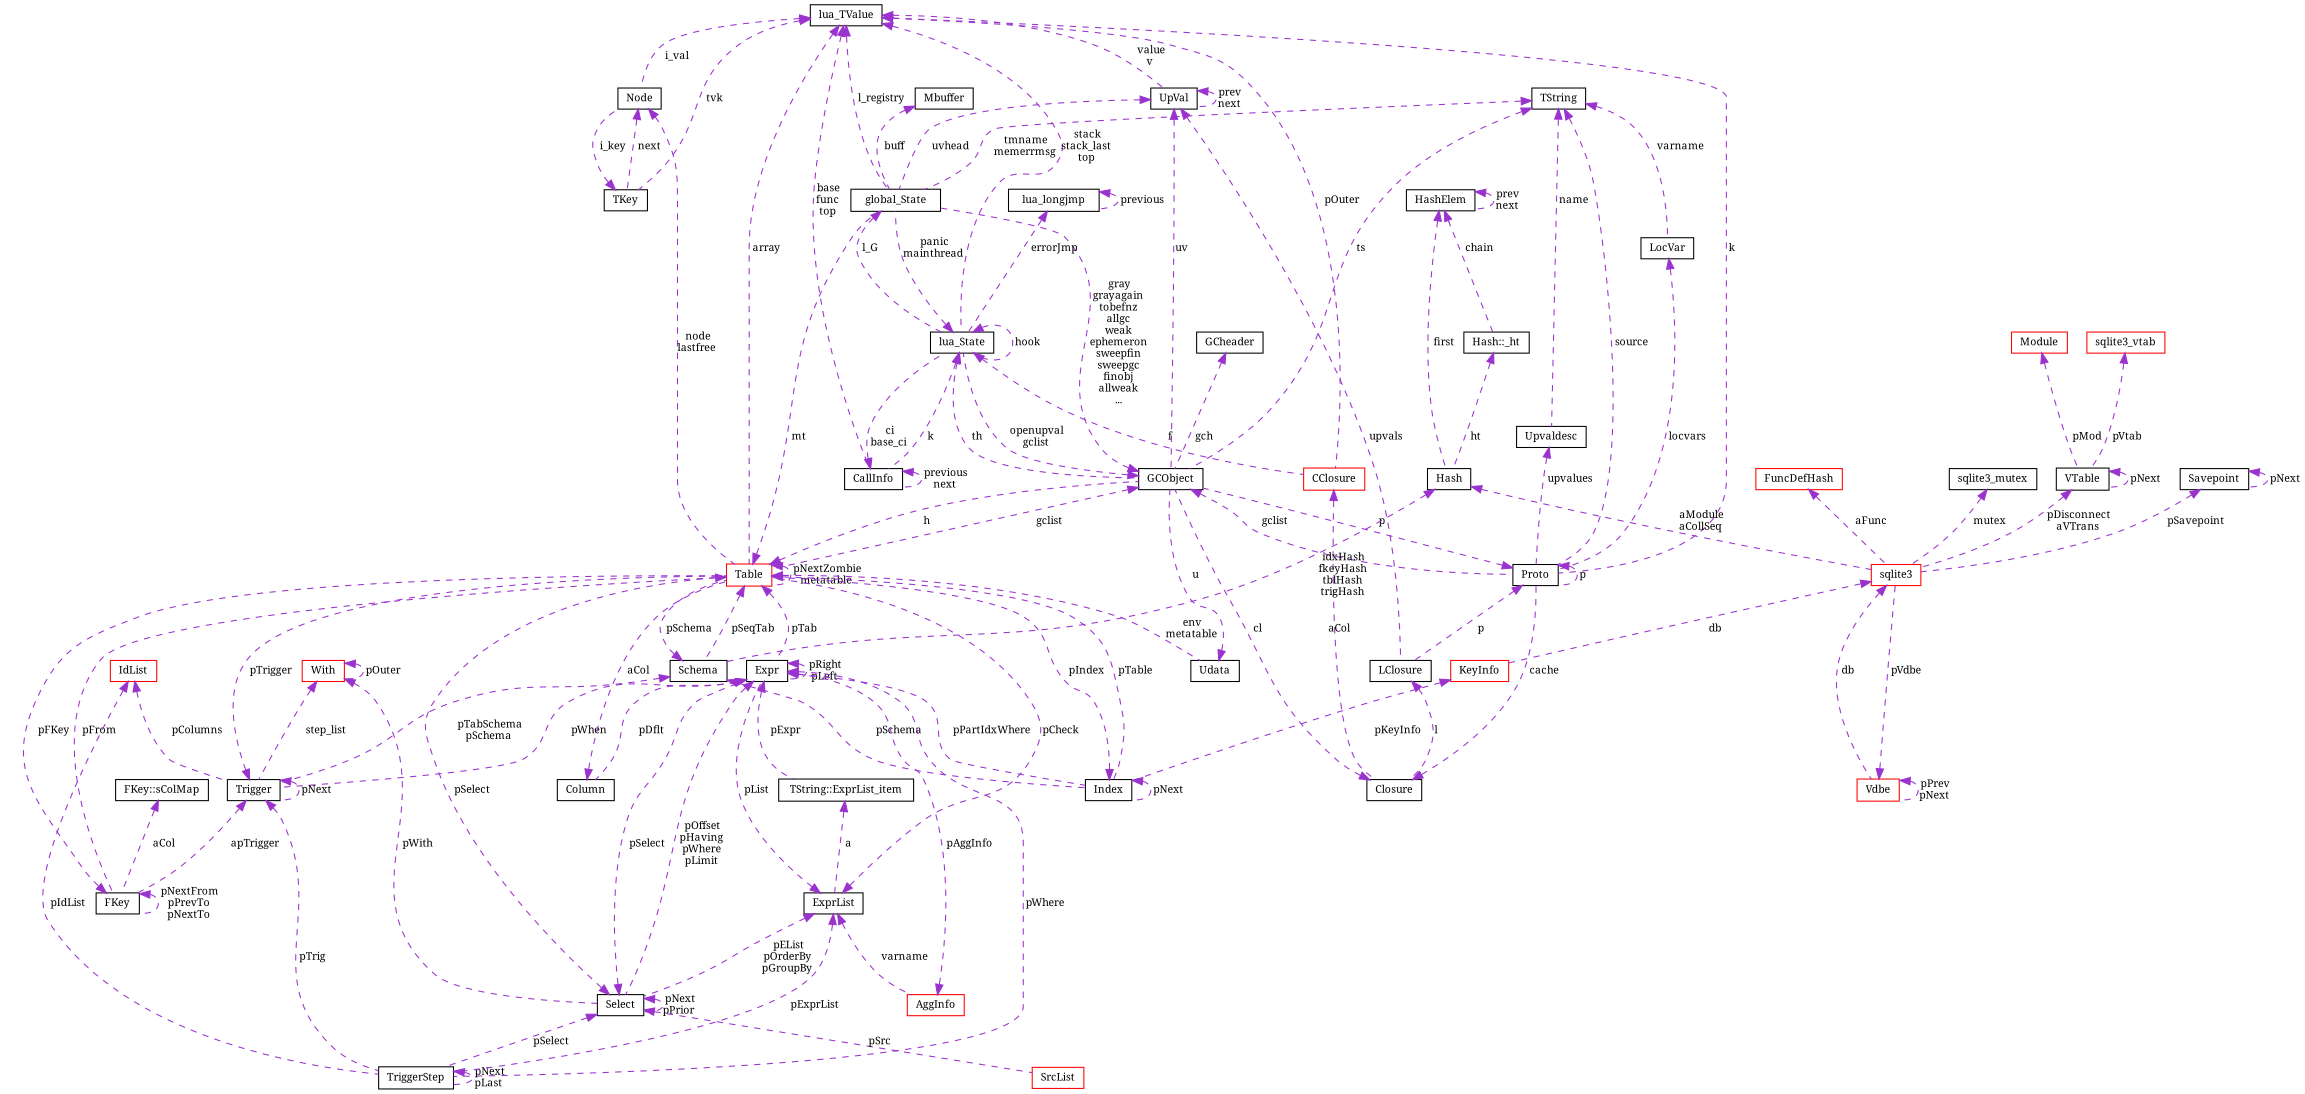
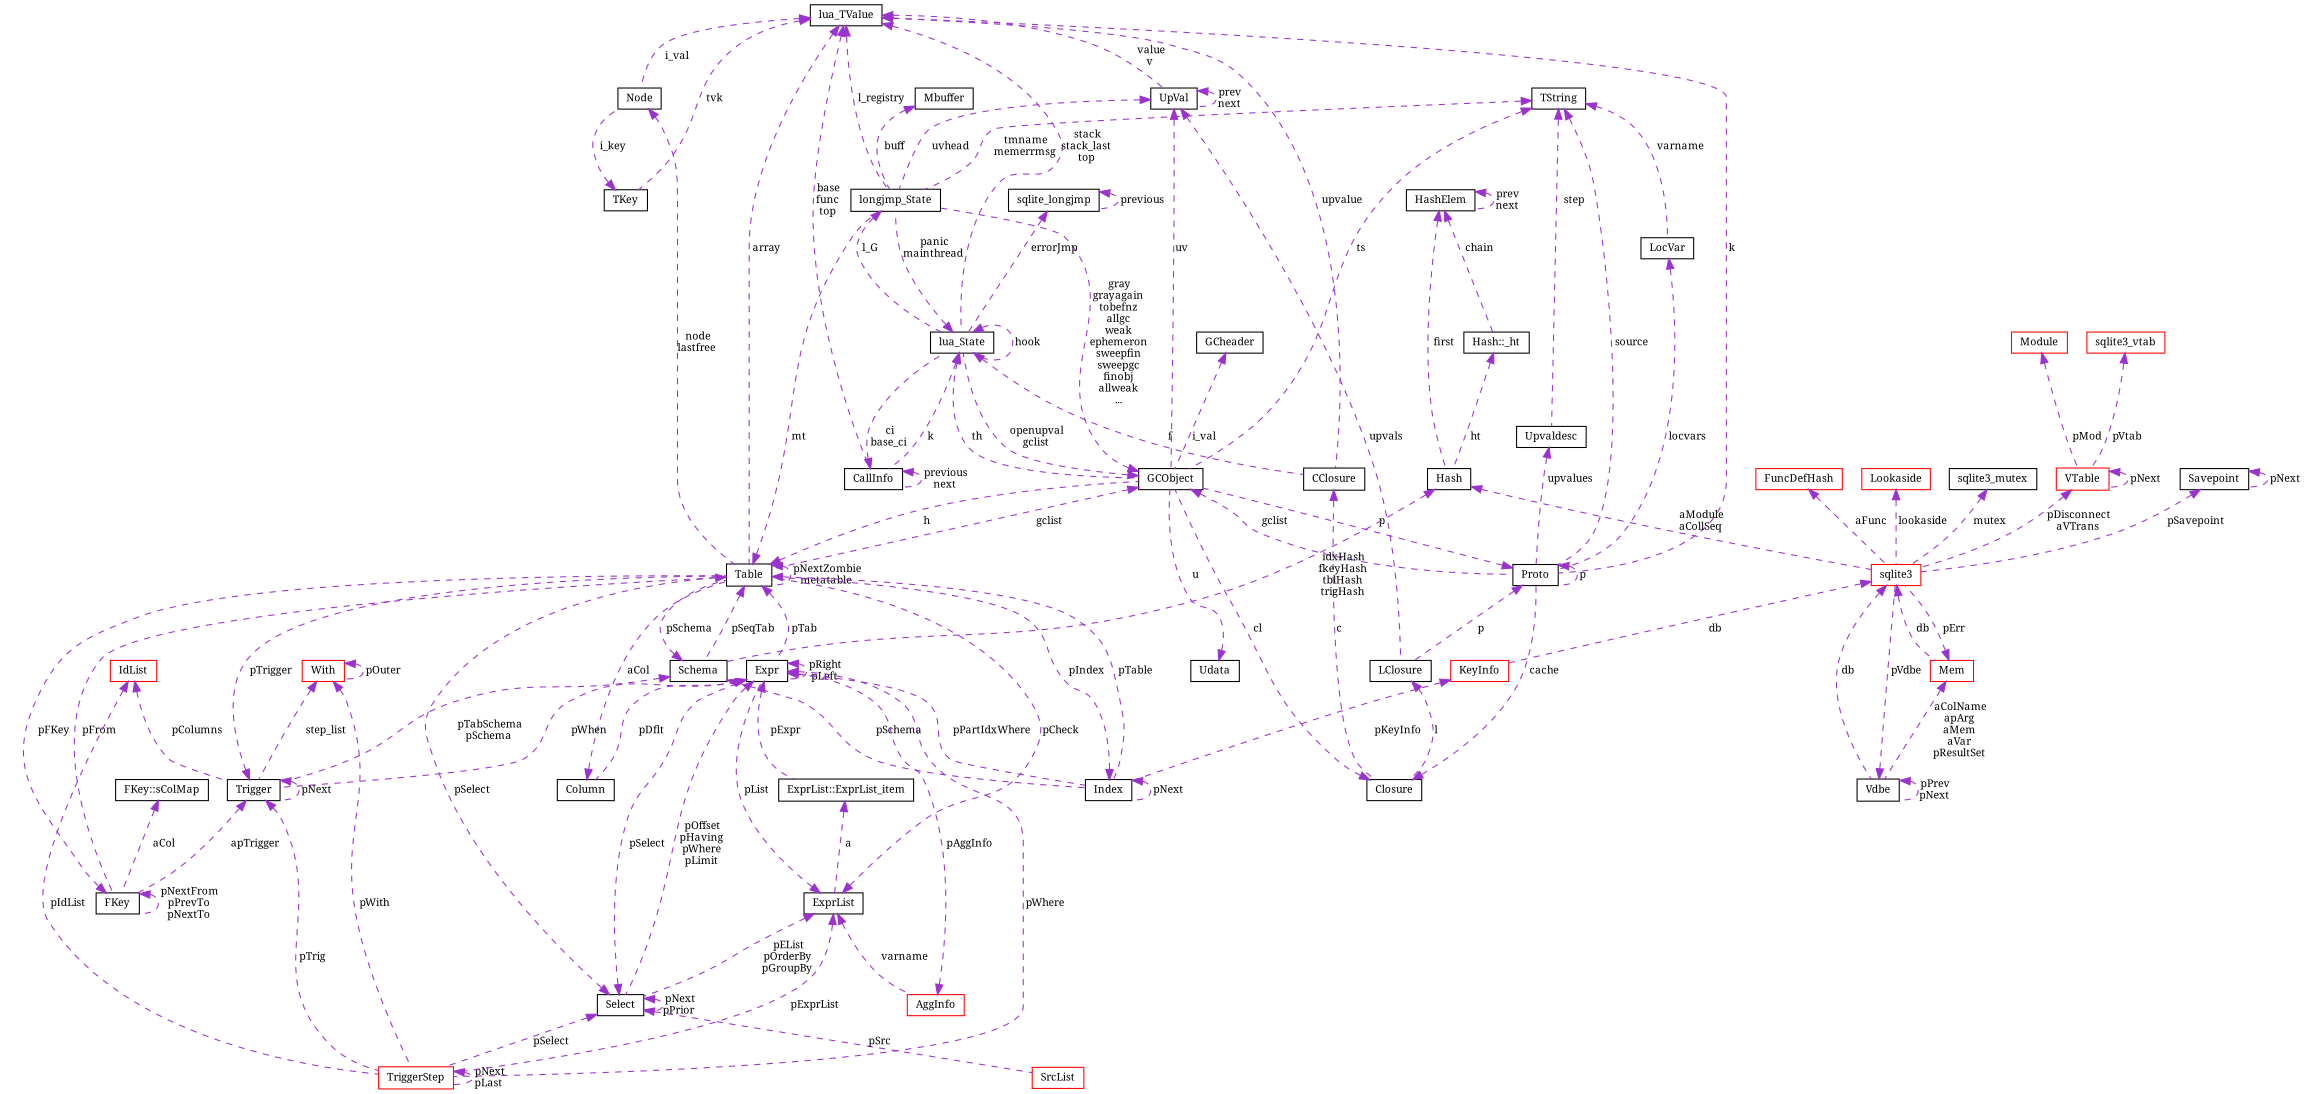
edge "TKey" -> "Node": removed, label "next"
node "global_State": label "global_State" -> "longjmp_State"
node "lua_longjmp": label "lua_longjmp" -> "sqlite_longjmp"
edge "CClosure" -> "lua_TValue": label " pOuter" -> " upvalue"
edge "Upvaldesc" -> "TString": label " name" -> " step"
edge "GCObject" -> "GCheader": label " gch" -> " i_val"
node "CClosure": color red -> black
node "Lookaside": added
node "VTable": color black -> red
node "Table": color red -> black
edge "Udata" -> "Table": removed, label "env metatable"
edge "Closure" -> "CClosure": label " aCol" -> " c"
node "Mem": added
node "TString::ExprList_item": label "TString::ExprList_item" -> "ExprList::ExprList_item"
node "Vdbe": color red -> black
edge "Select" -> "With": now "TriggerStep" -> "With"
node "TriggerStep": color black -> red
